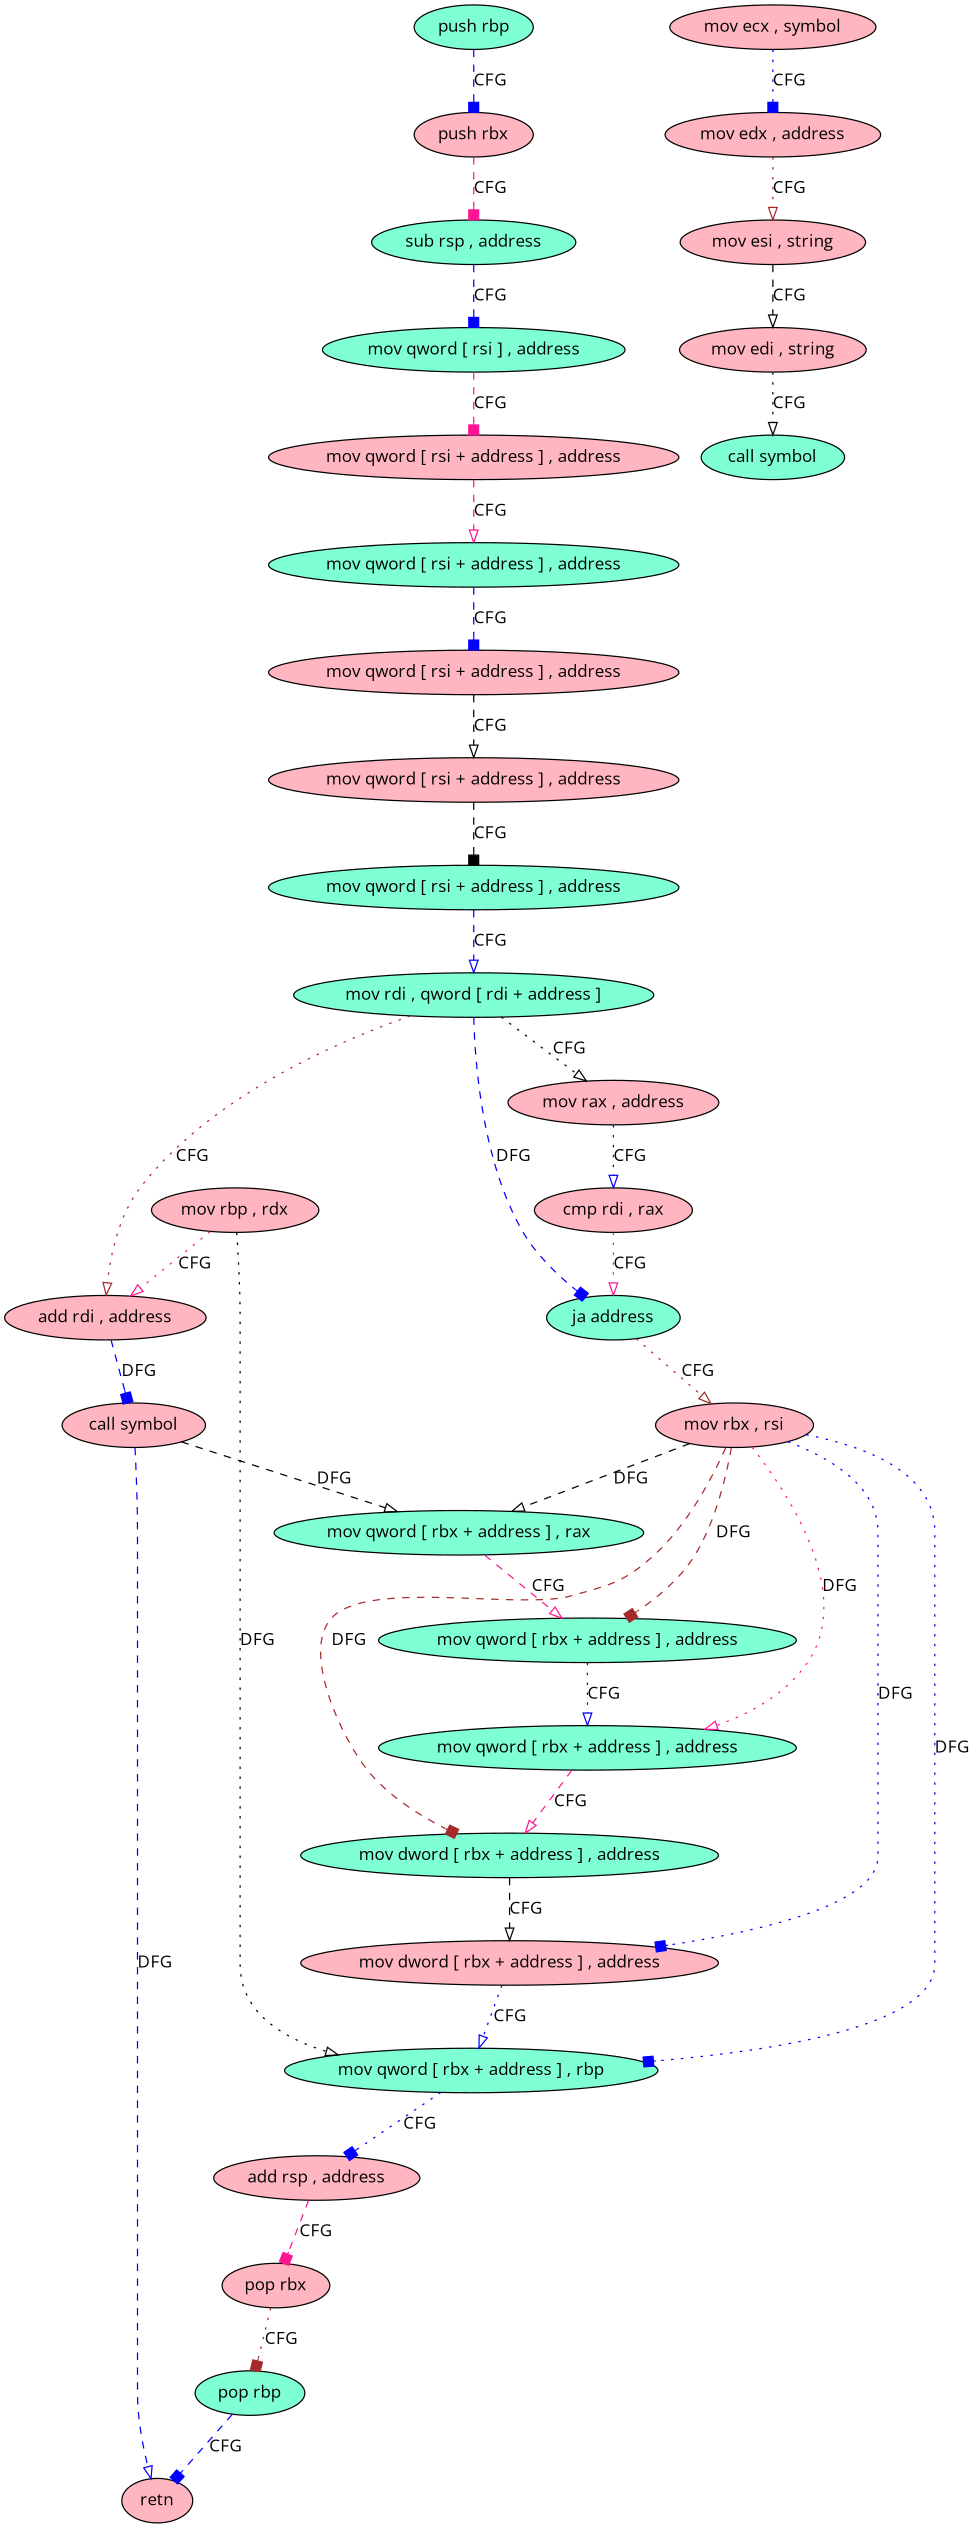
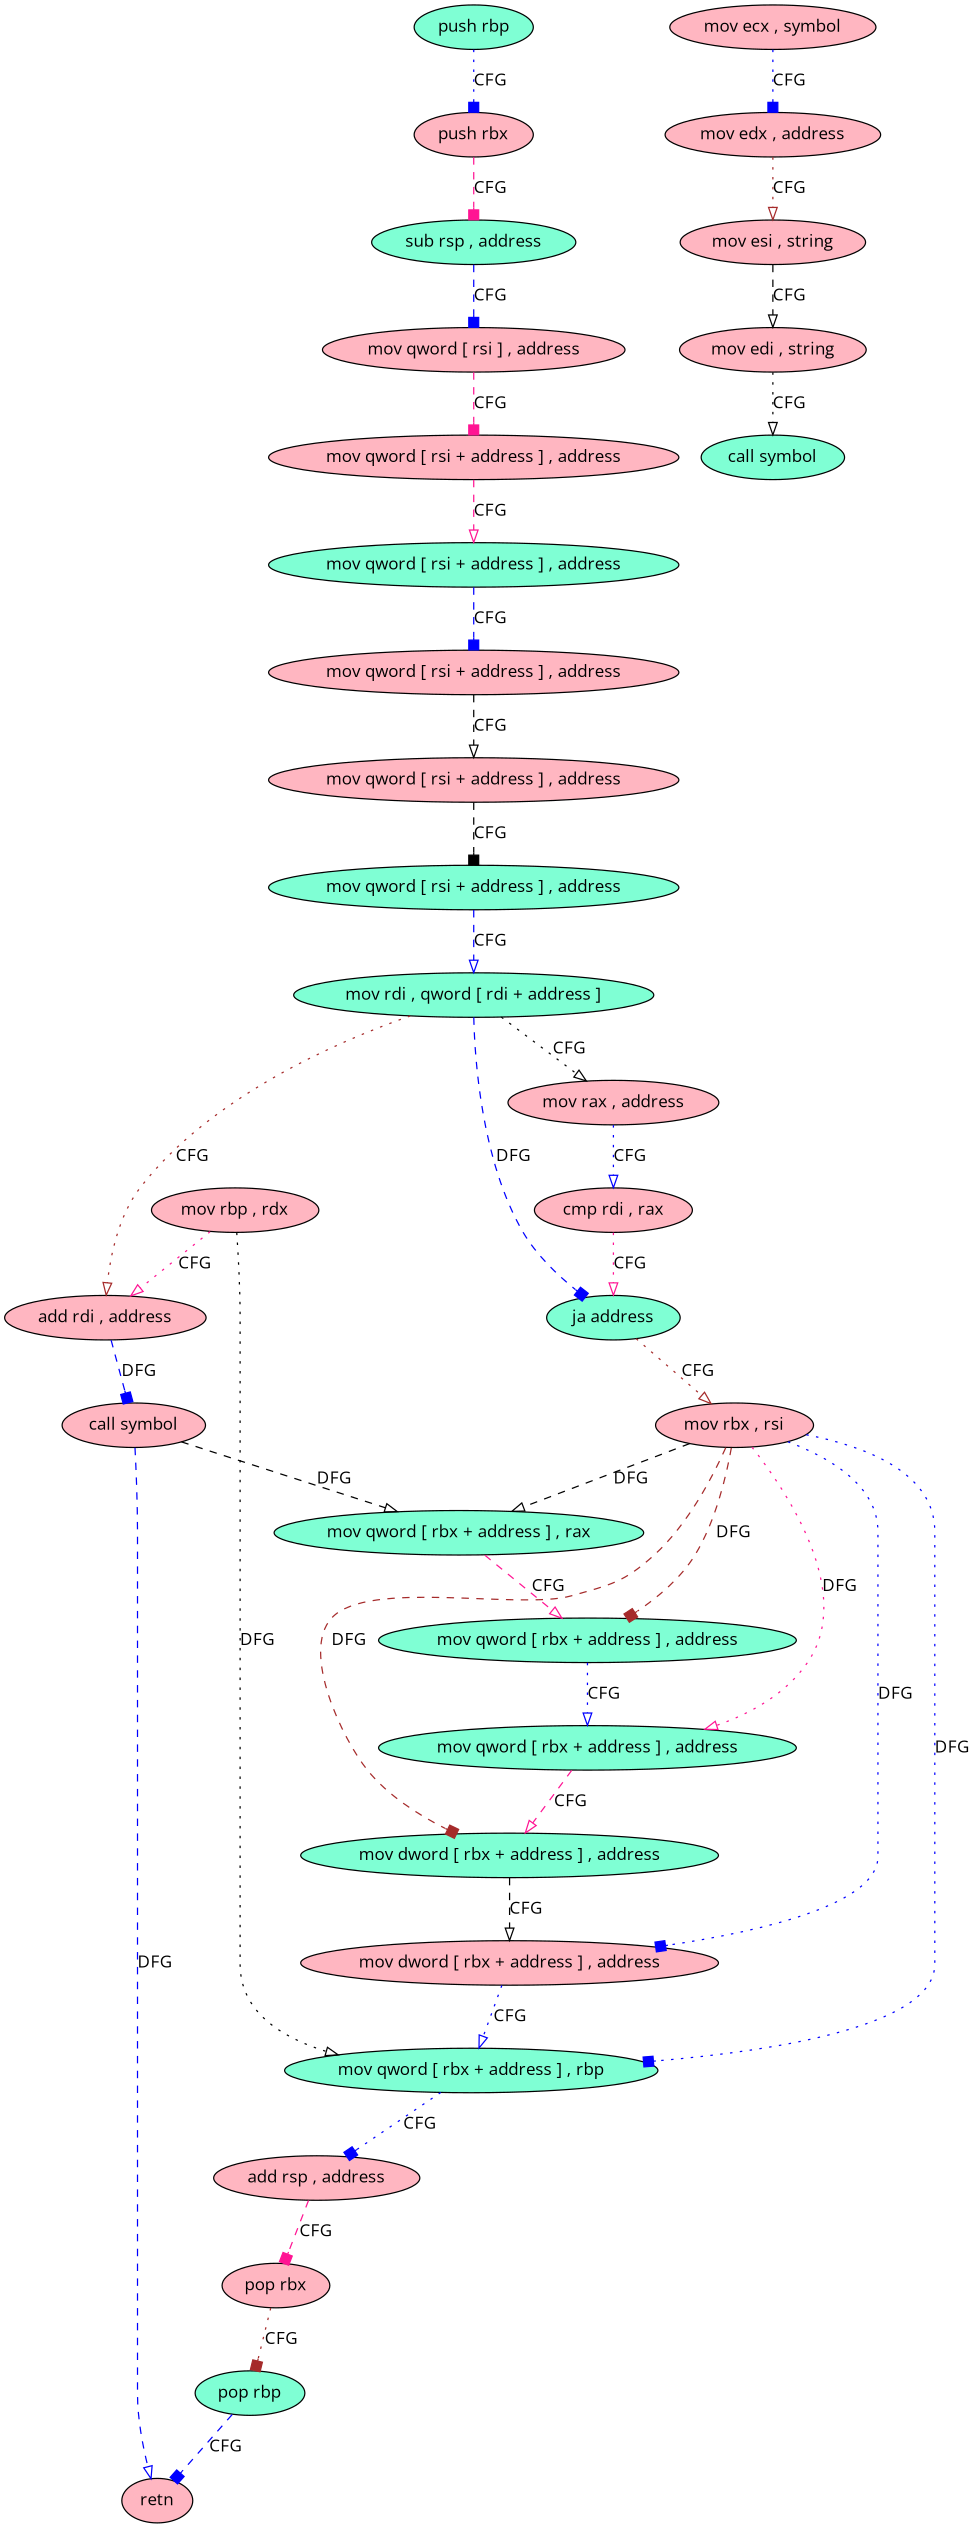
edge "push rbp" -> "push rbx": style dashed -> dotted
node "mov qword [ rsi ] , address": fillcolor aquamarine -> lightpink
